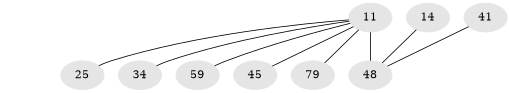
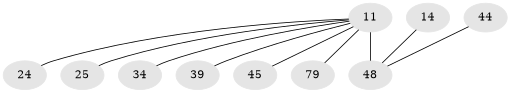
node "41": label "41" -> "44"
node "24": added
node "59": label "59" -> "39"
